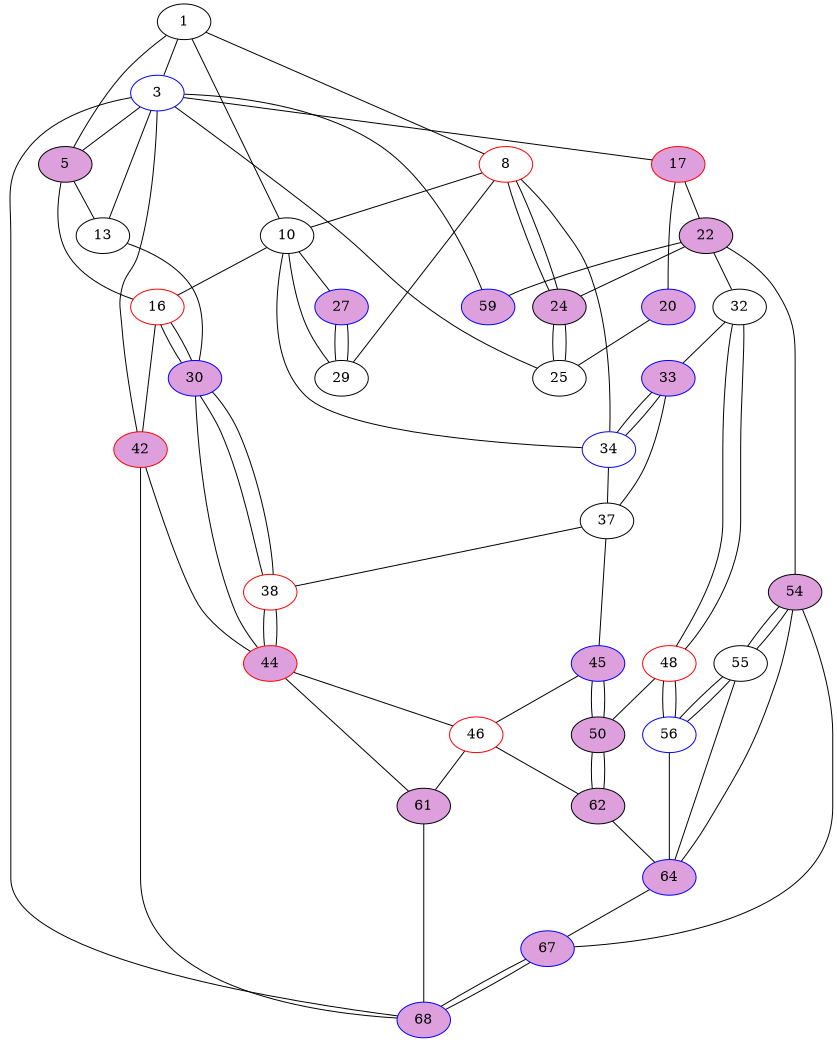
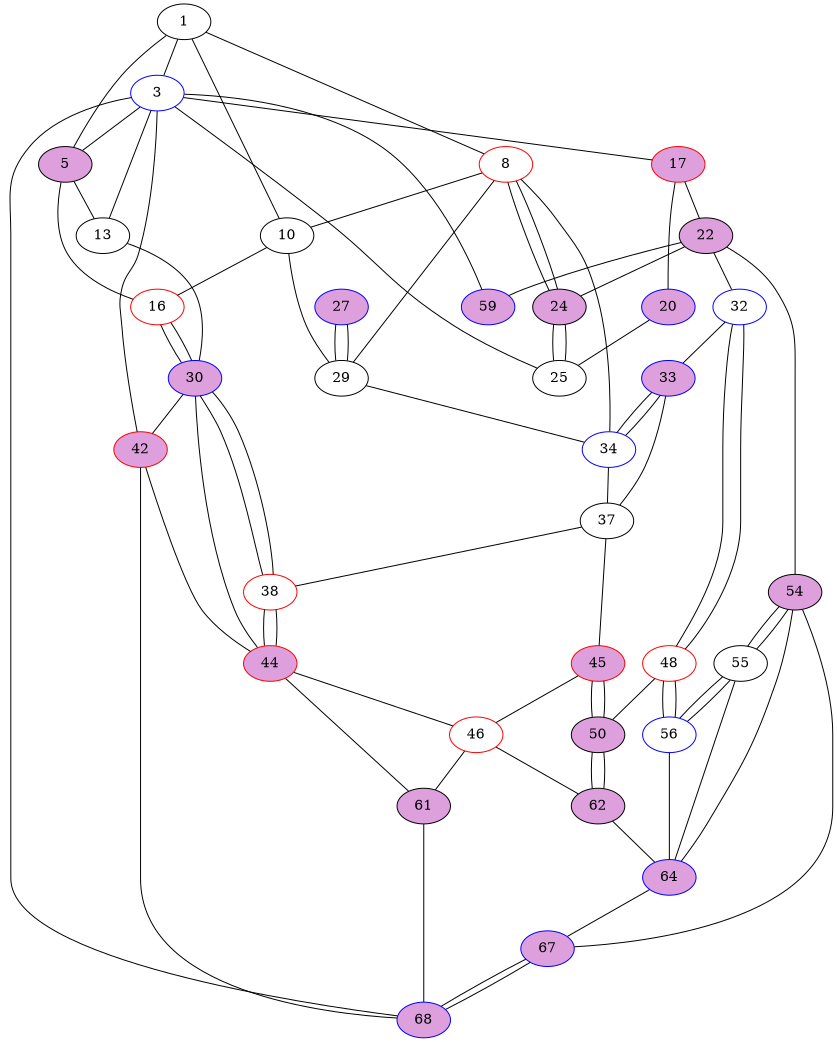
edge "10" -- "27": removed
node "32": color black -> blue
edge "16" -- "42": now "30" -- "42"
edge "10" -- "34": now "29" -- "34"
node "45": color blue -> red
